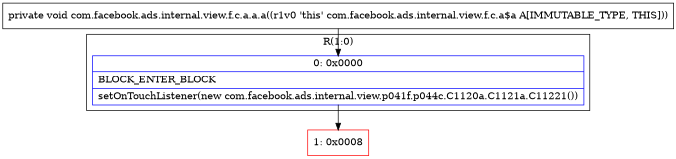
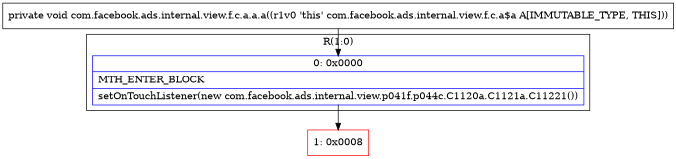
node "0: 0x0000": text "BLOCK_ENTER_BLOCK" -> "MTH_ENTER_BLOCK"
